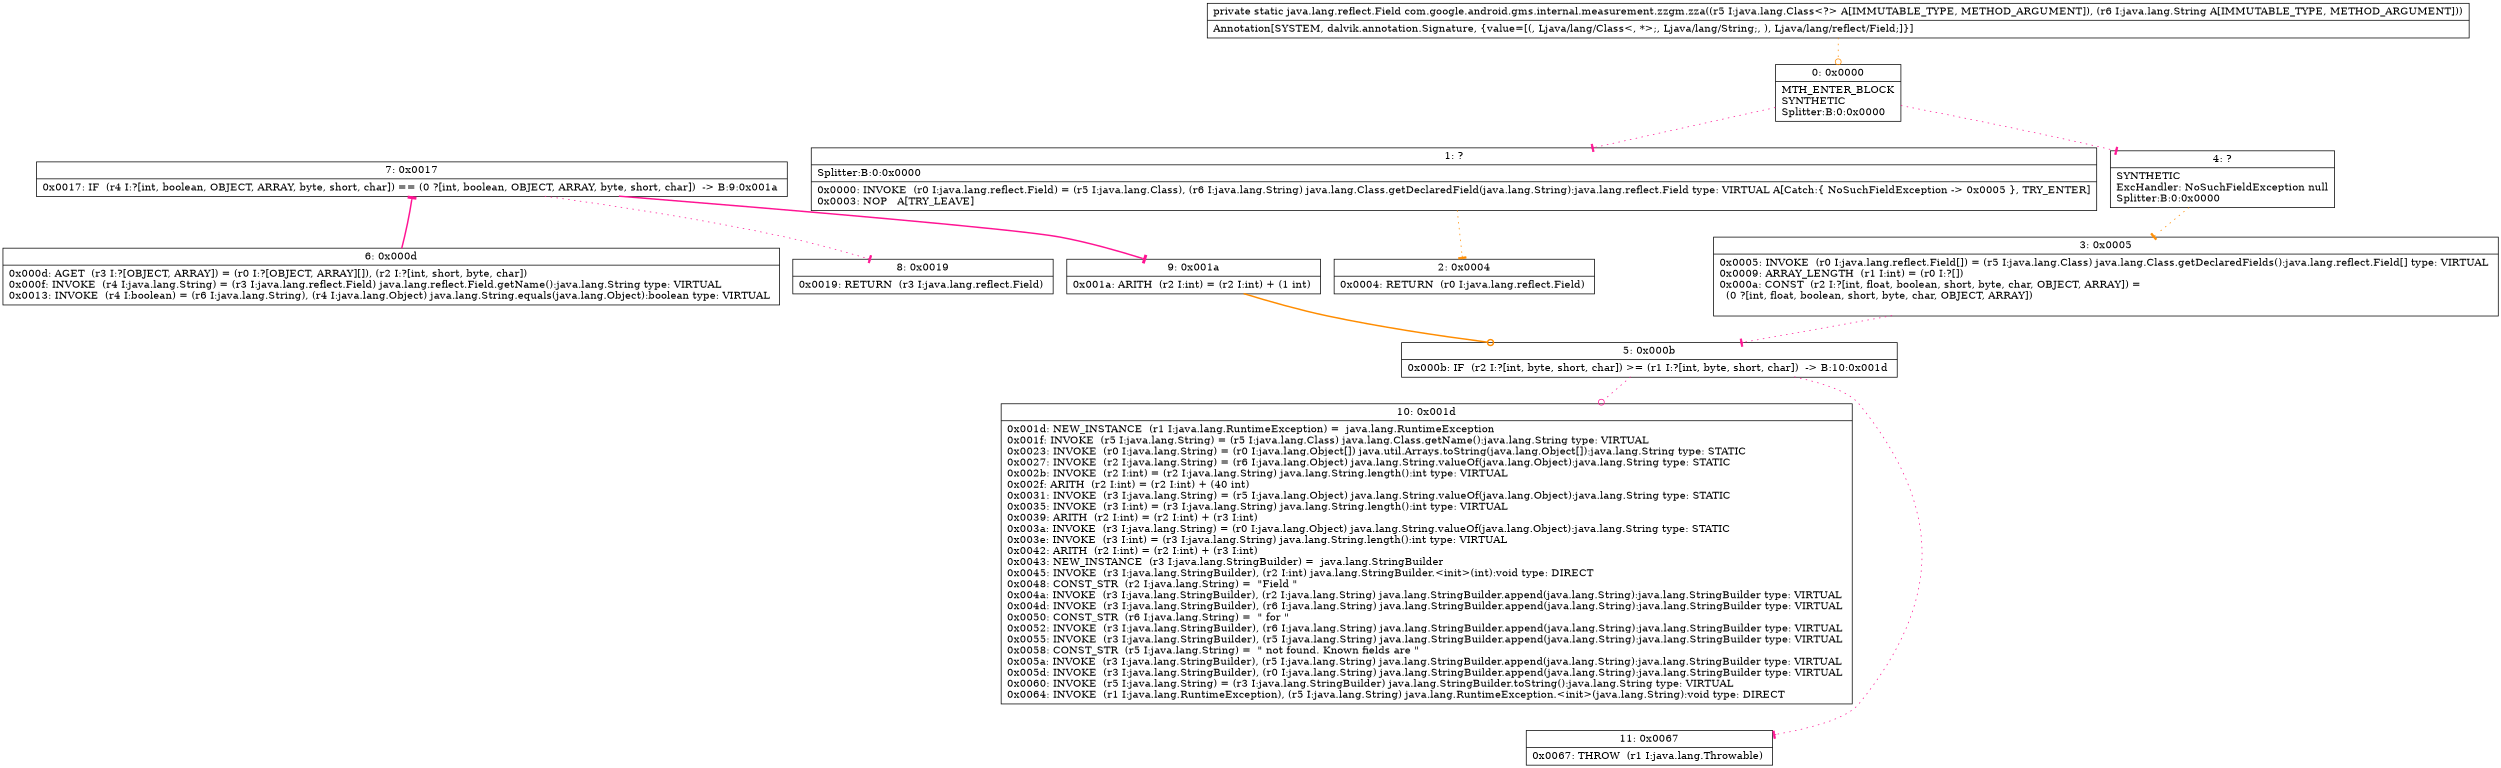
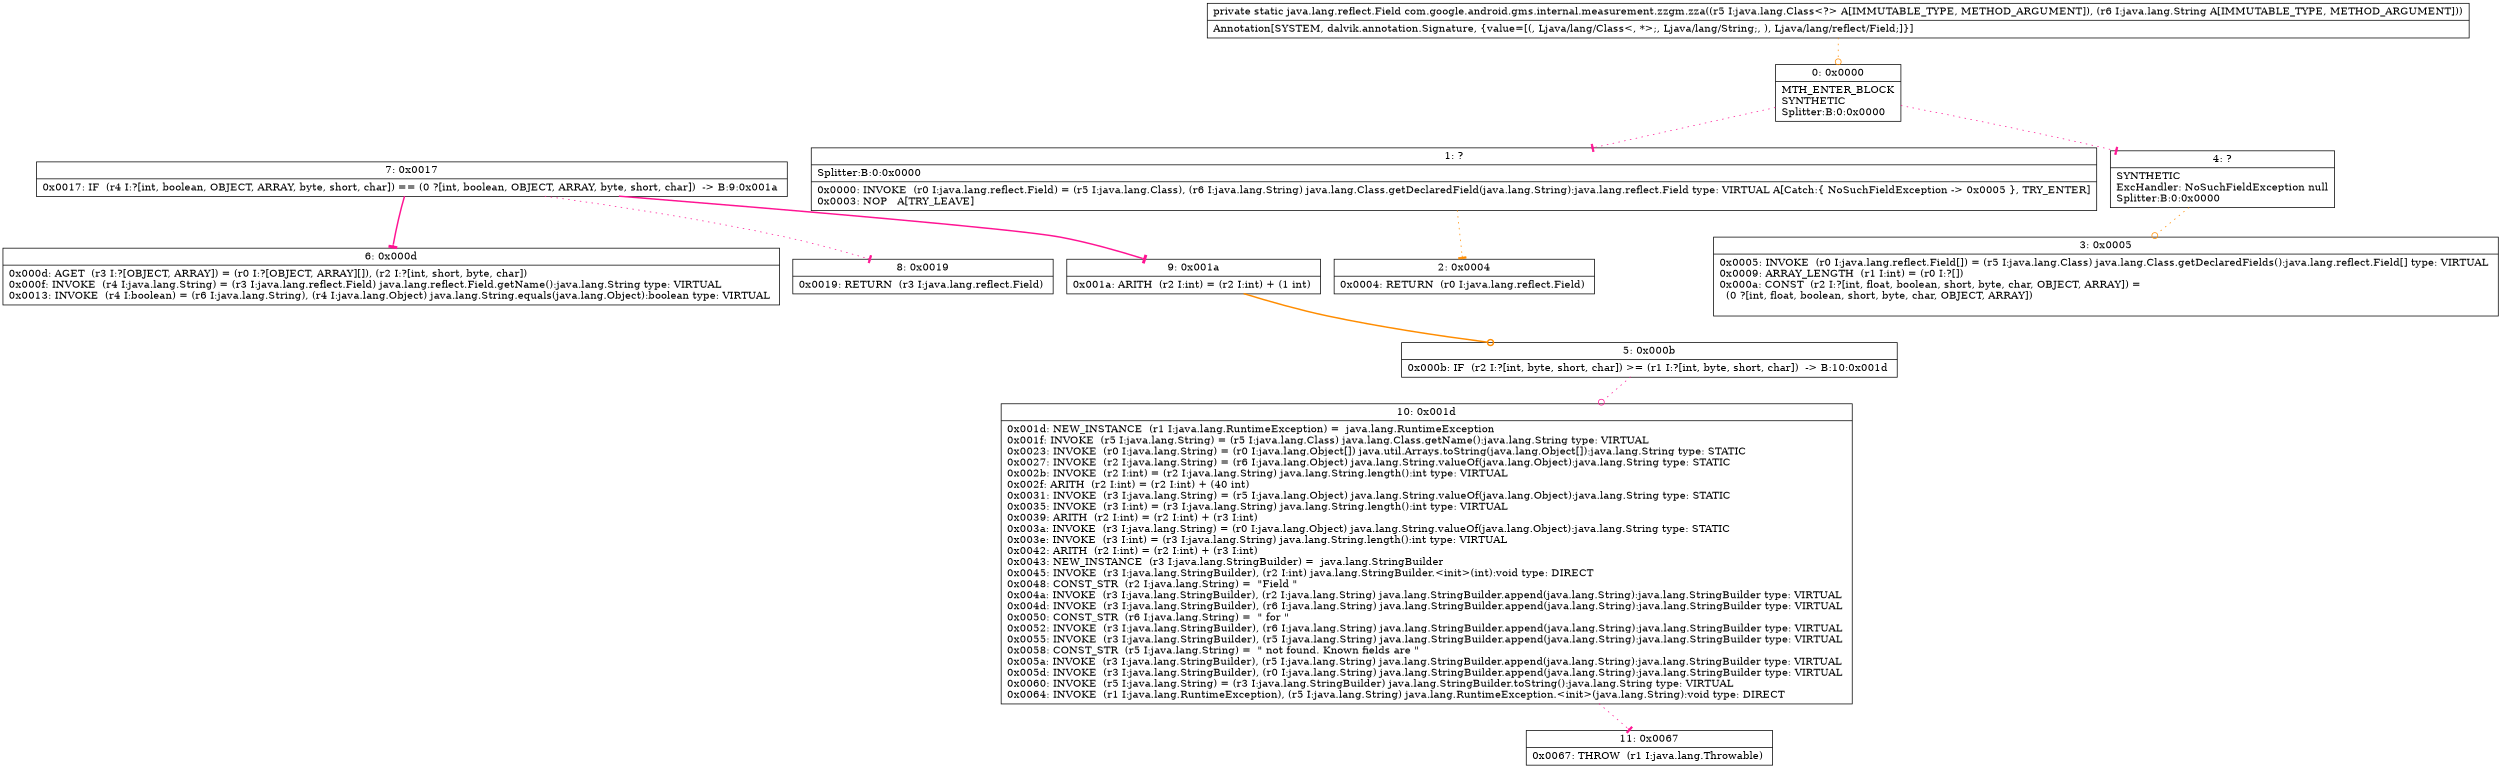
edge "4: ?" -> "3: 0x0005": arrowhead tee -> odot
edge "6: 0x000d" -> "7: 0x0017": reversed
edge "3: 0x0005" -> "5: 0x000b": removed
edge "5: 0x000b" -> "11: 0x0067": now "10: 0x001d" -> "11: 0x0067"
